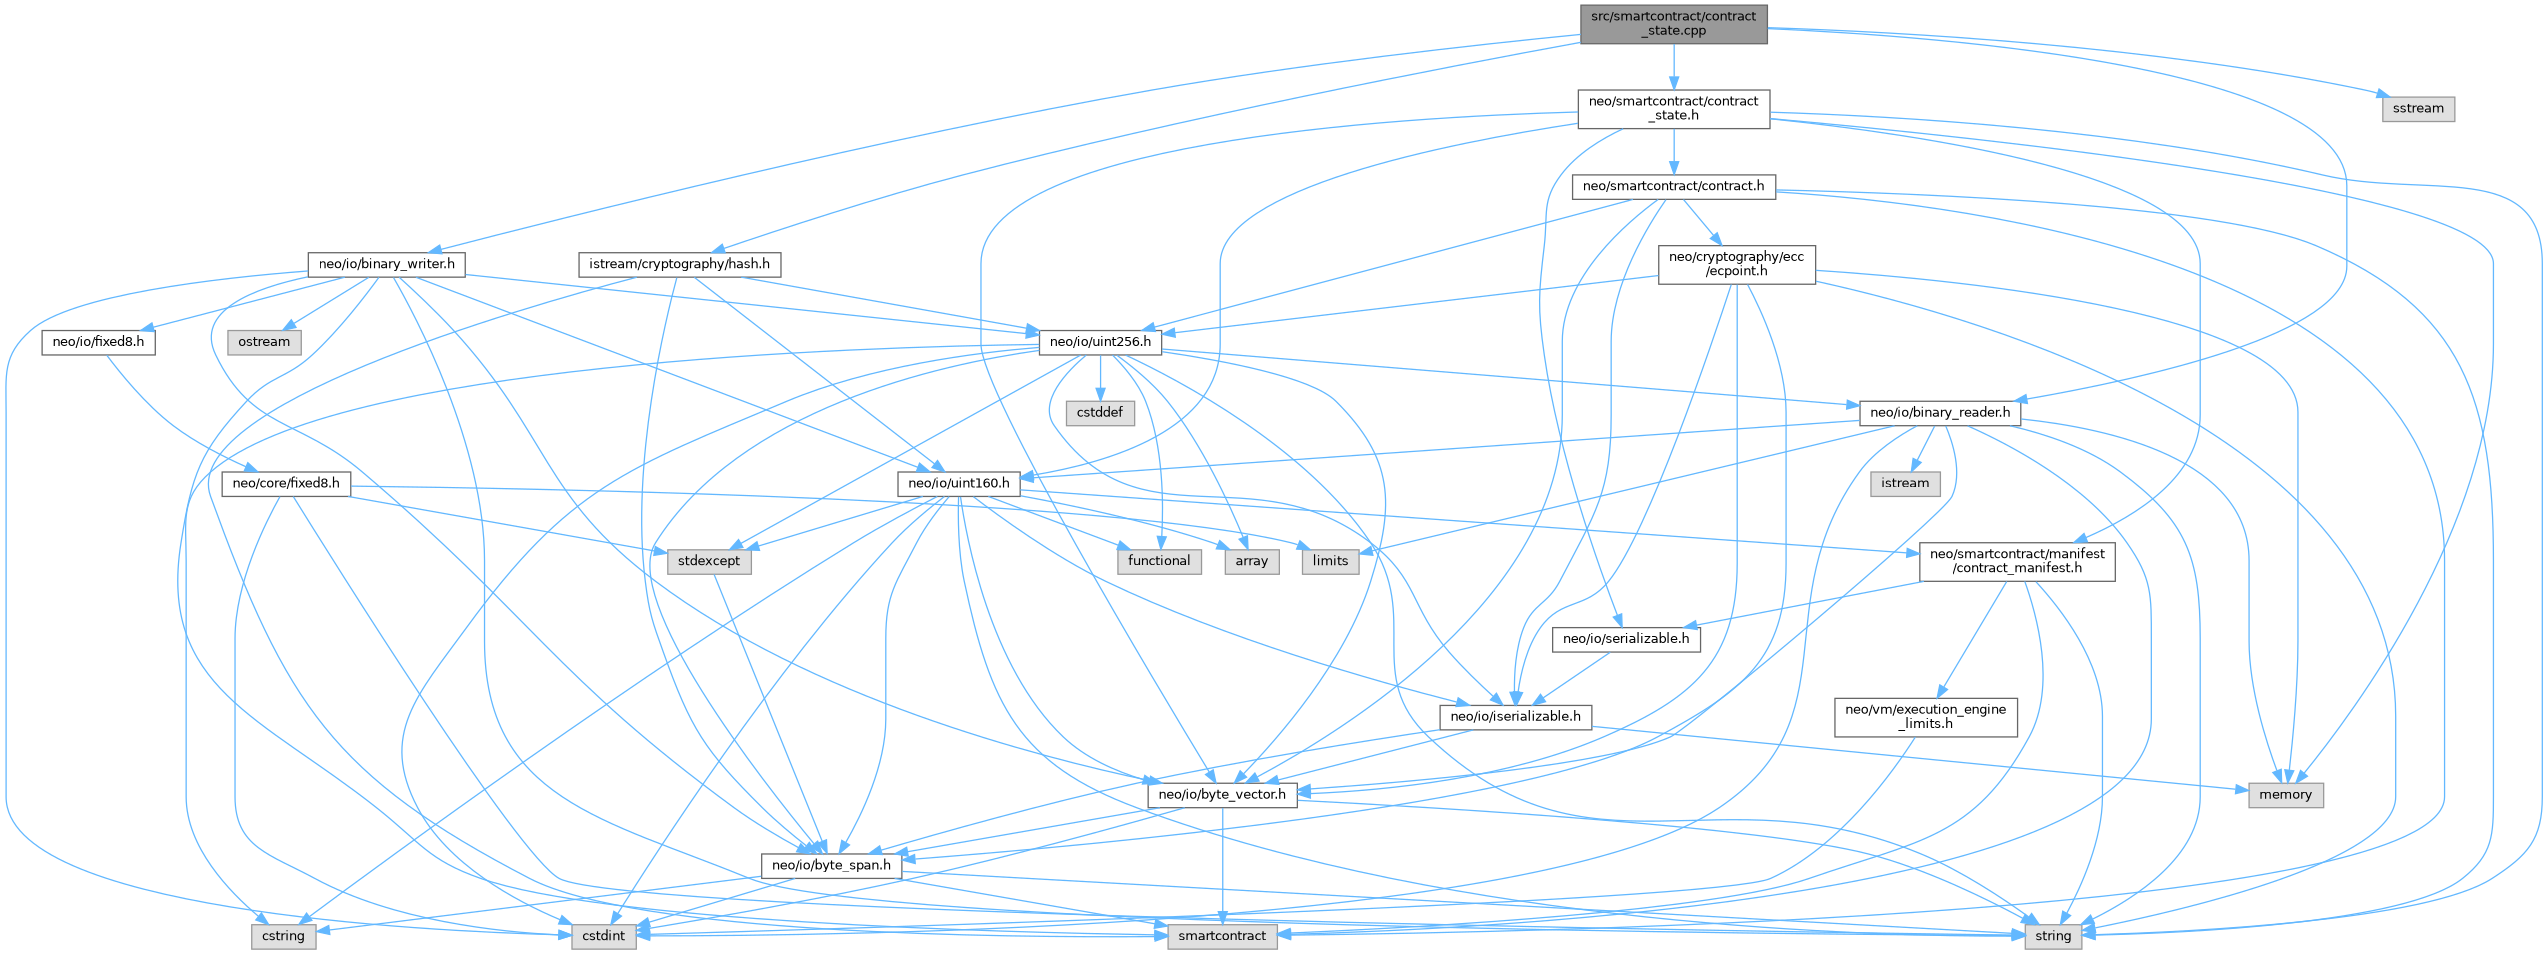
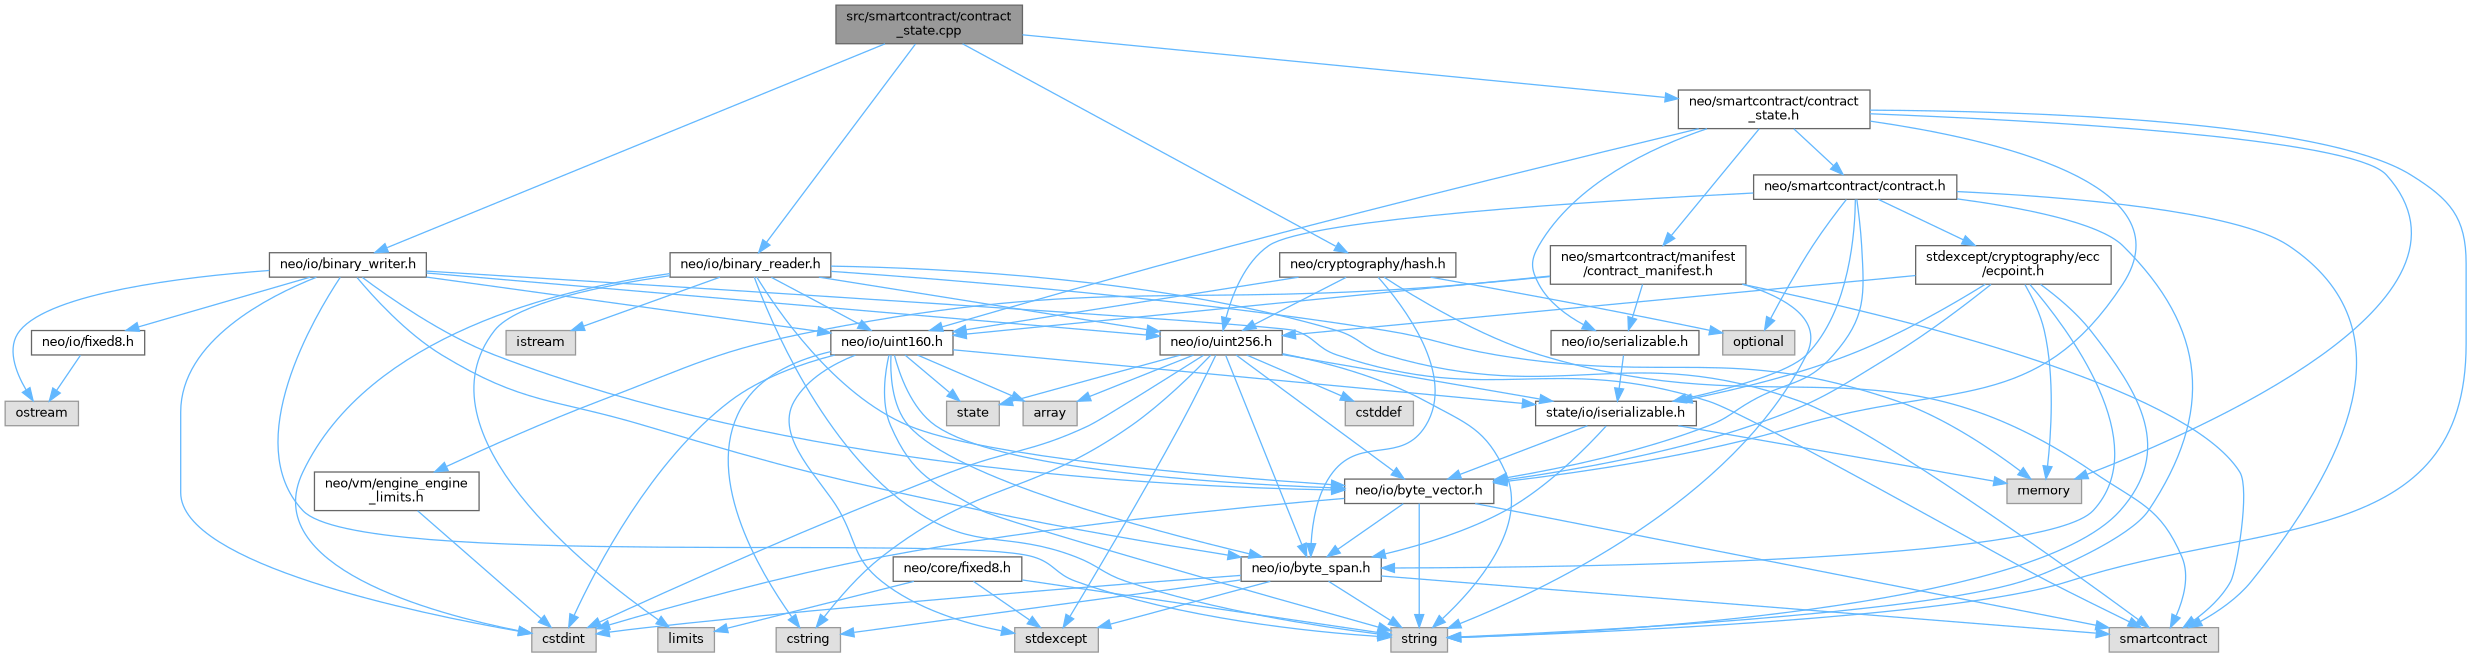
node "sstream": removed
node "istream/cryptography/hash.h": label "istream/cryptography/hash.h" -> "neo/cryptography/hash.h"
node "neo/cryptography/ecc /ecpoint.h": label "neo/cryptography/ecc /ecpoint.h" -> "stdexcept/cryptography/ecc /ecpoint.h"
node "optional": added
edge "neo/io/uint256.h" -> "neo/io/binary_reader.h": reversed
edge "neo/io/fixed8.h" -> "neo/core/fixed8.h": now "neo/io/fixed8.h" -> "ostream"
edge "neo/io/uint160.h" -> "neo/smartcontract/manifest /contract_manifest.h": reversed
node "functional": label "functional" -> "state"
edge "stdexcept" -> "neo/io/byte_span.h": reversed
node "neo/io/iserializable.h": label "neo/io/iserializable.h" -> "state/io/iserializable.h"
node "neo/vm/execution_engine _limits.h": label "neo/vm/execution_engine _limits.h" -> "neo/vm/engine_engine _limits.h"
edge "neo/core/fixed8.h" -> "cstdint": removed
